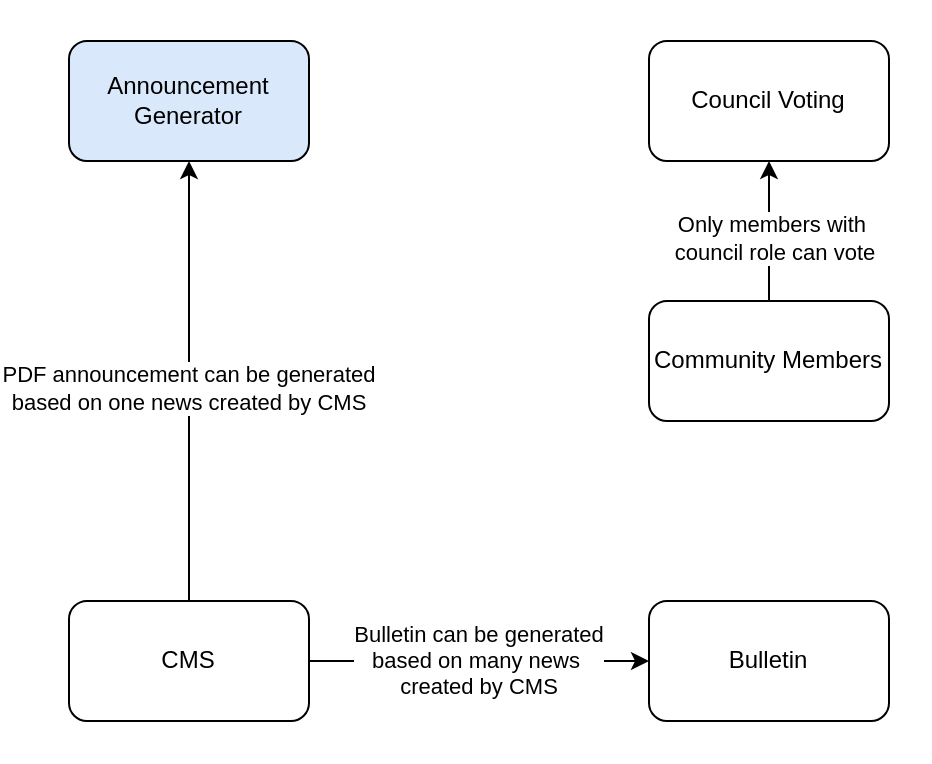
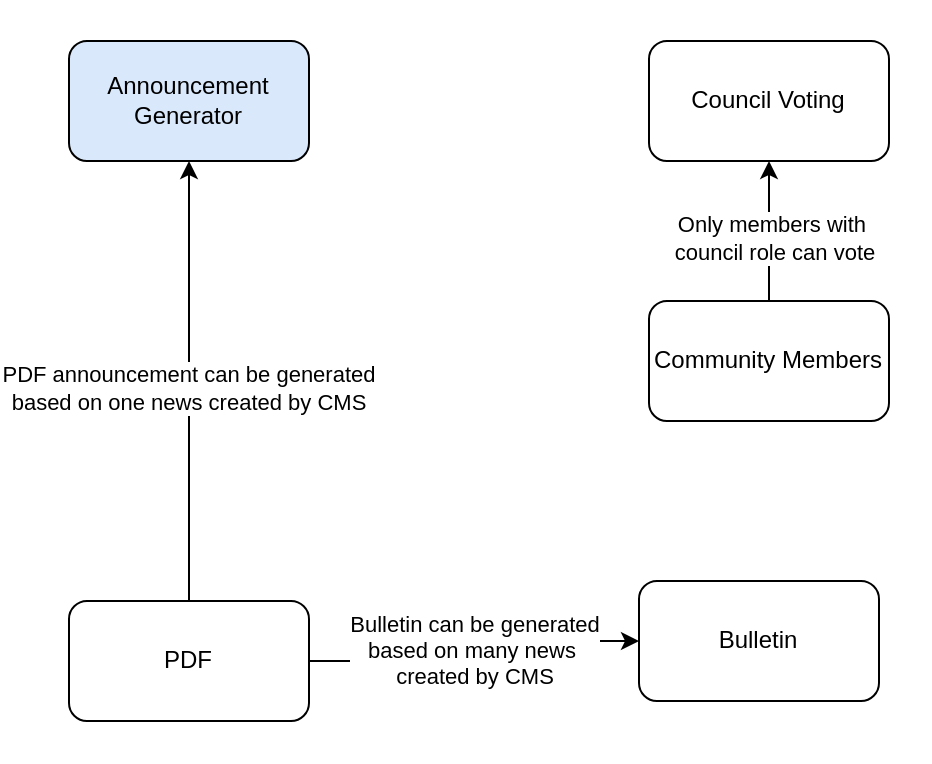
node "CMS": label "CMS" -> "PDF"
node "Bulletin": moved (769, 661) -> (759, 641)
